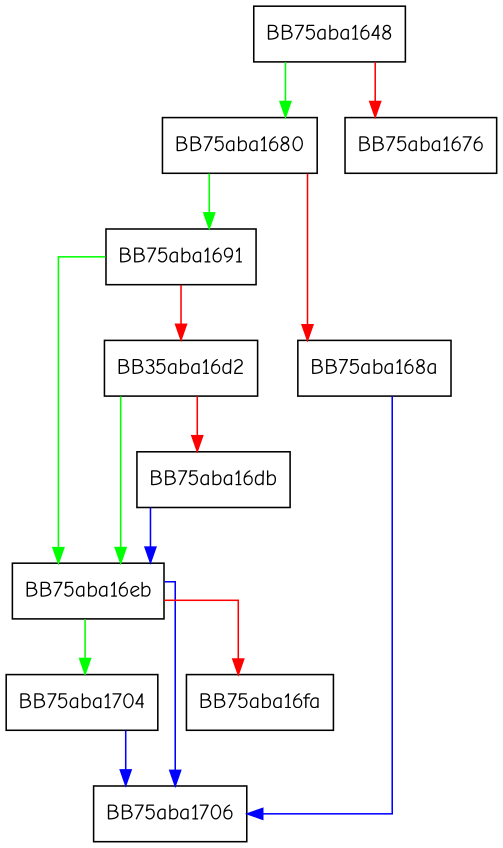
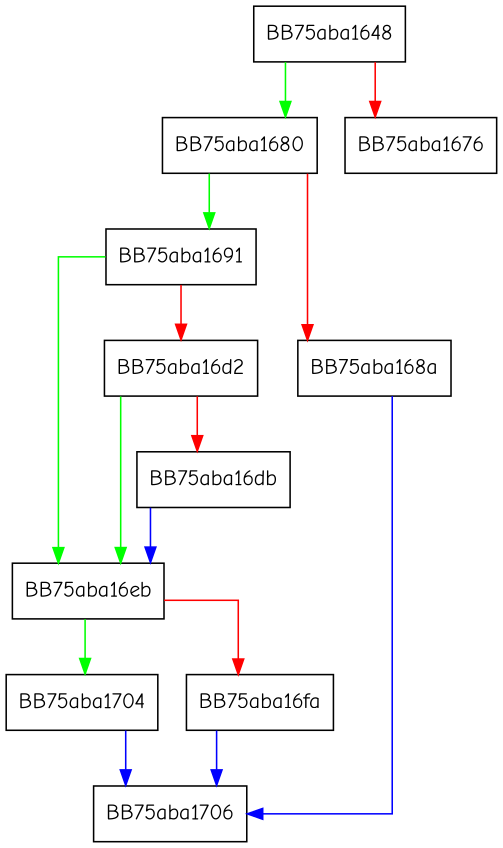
node "BB35aba16d2": label "BB35aba16d2" -> "BB75aba16d2"
edge "BB75aba16eb" -> "BB75aba1706": now "BB75aba16fa" -> "BB75aba1706"
